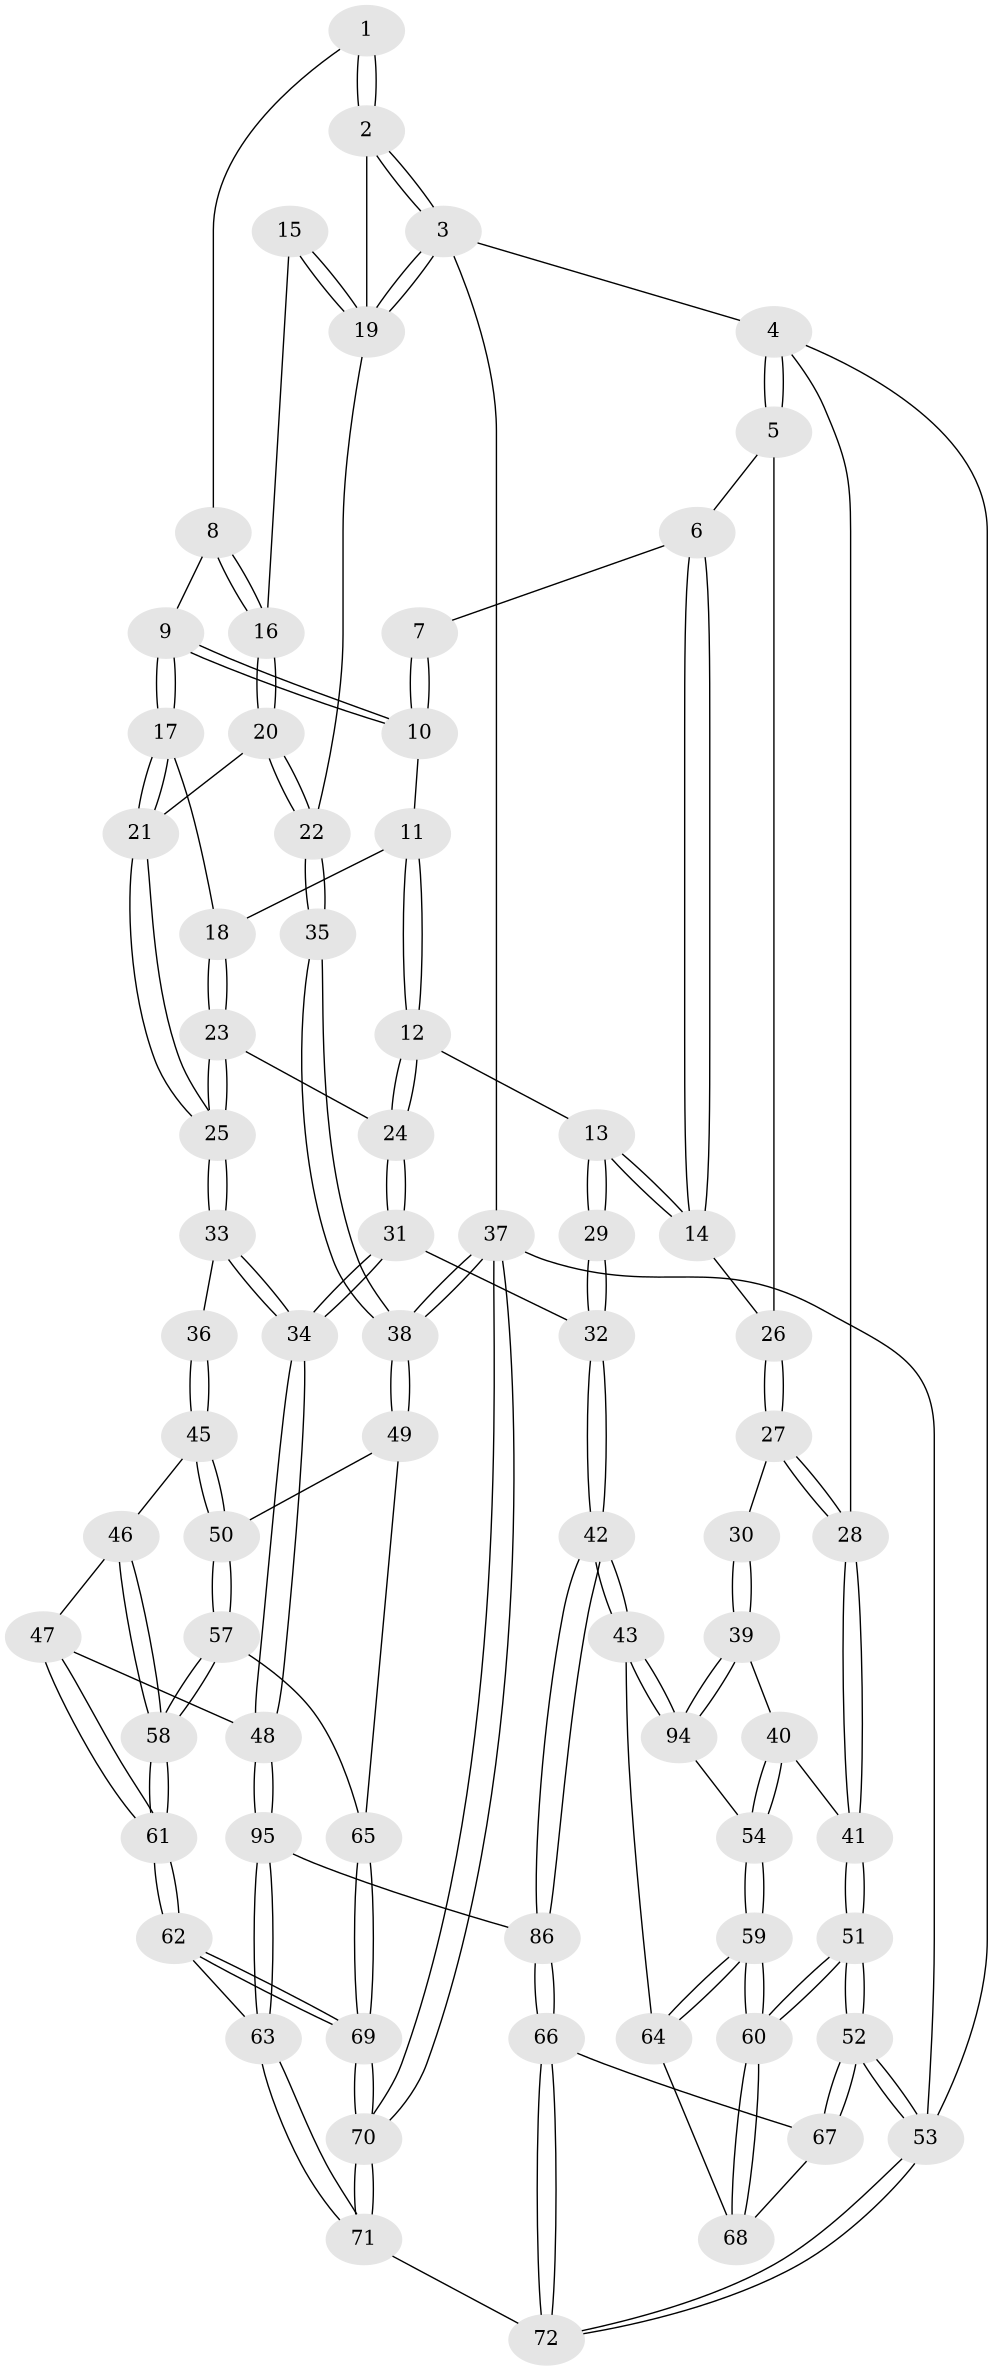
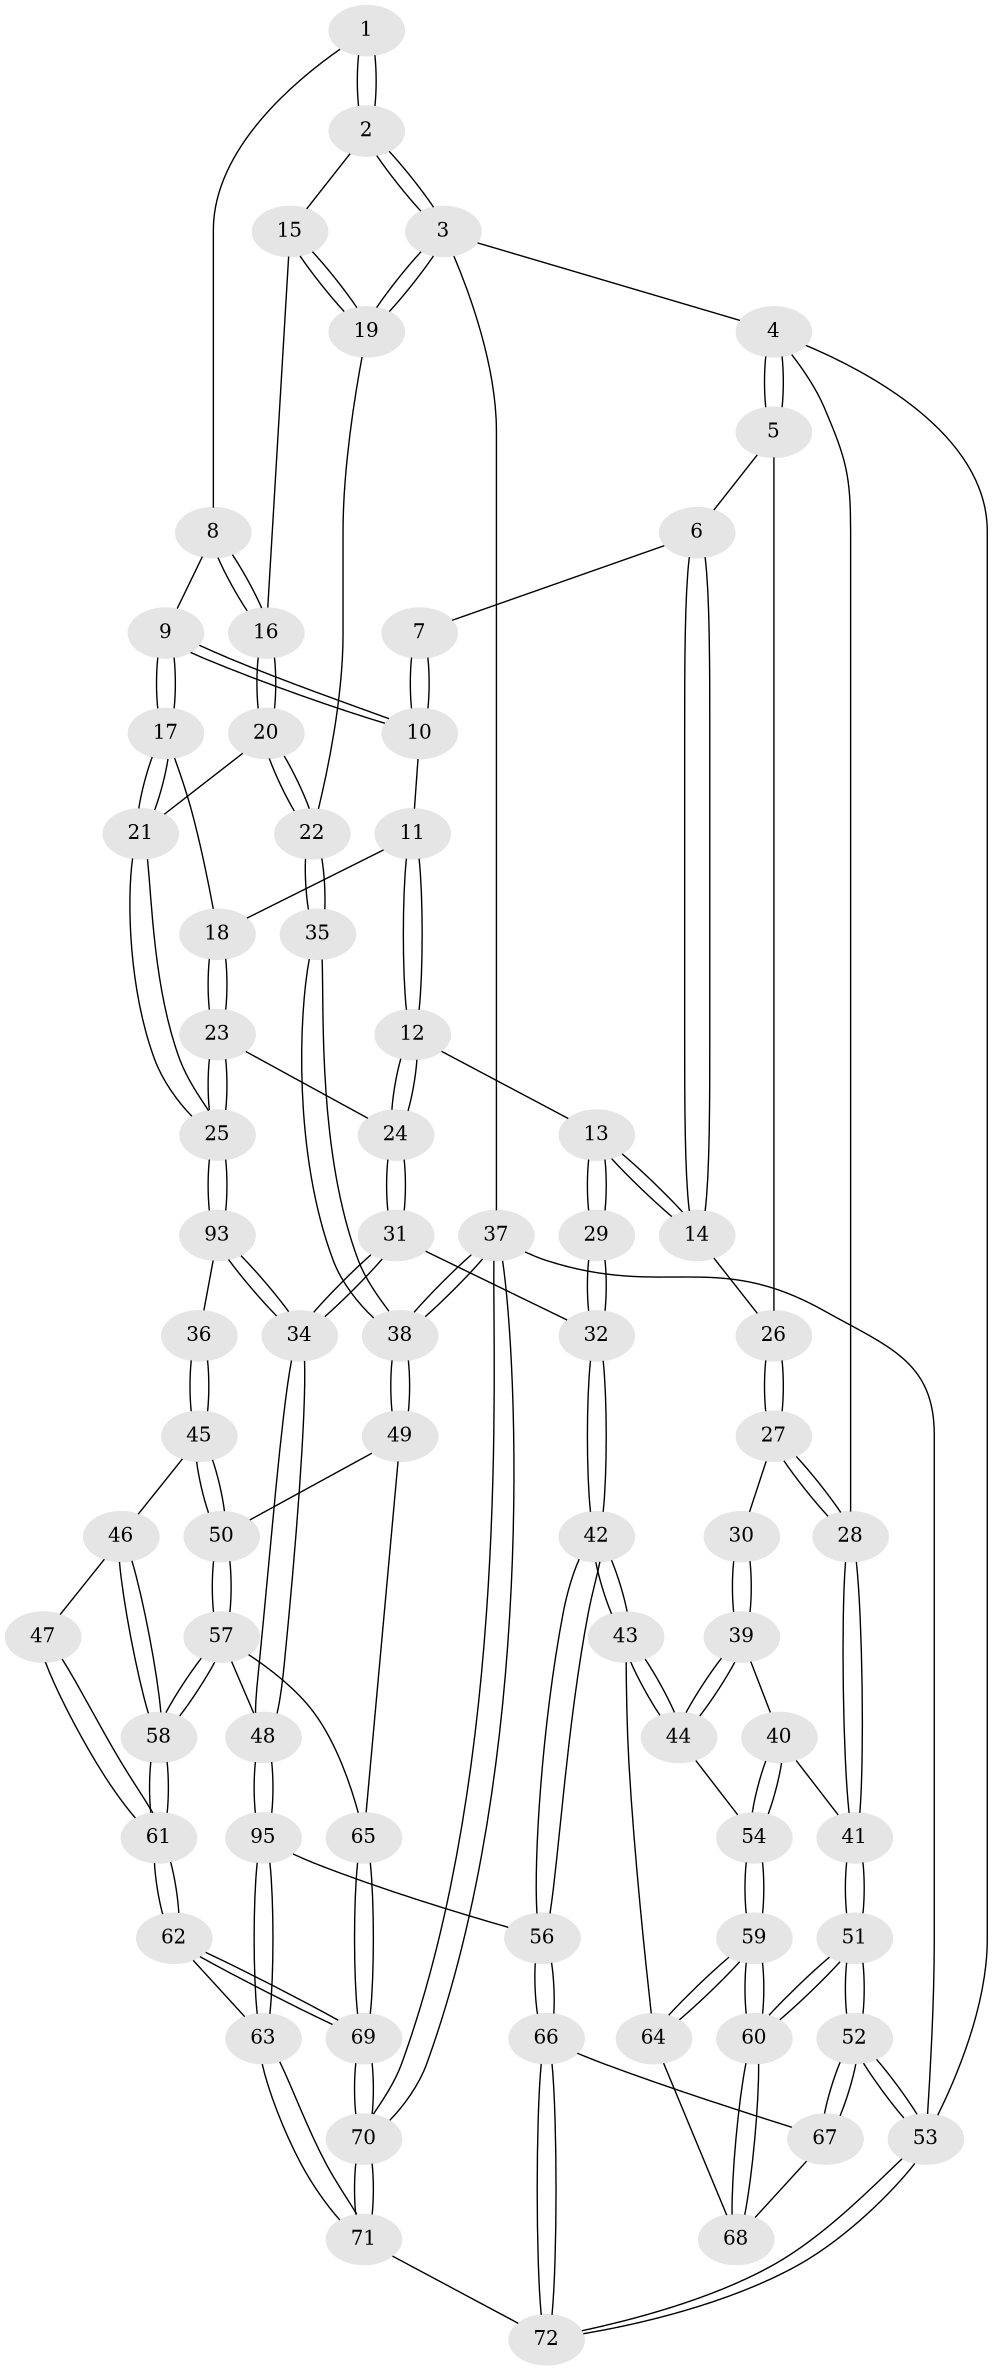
edge "2" -- "19": now "2" -- "15"
node "33": label "33" -> "93"
edge "47" -- "48": now "57" -- "48"
node "94": label "94" -> "44"
node "86": label "86" -> "56"
